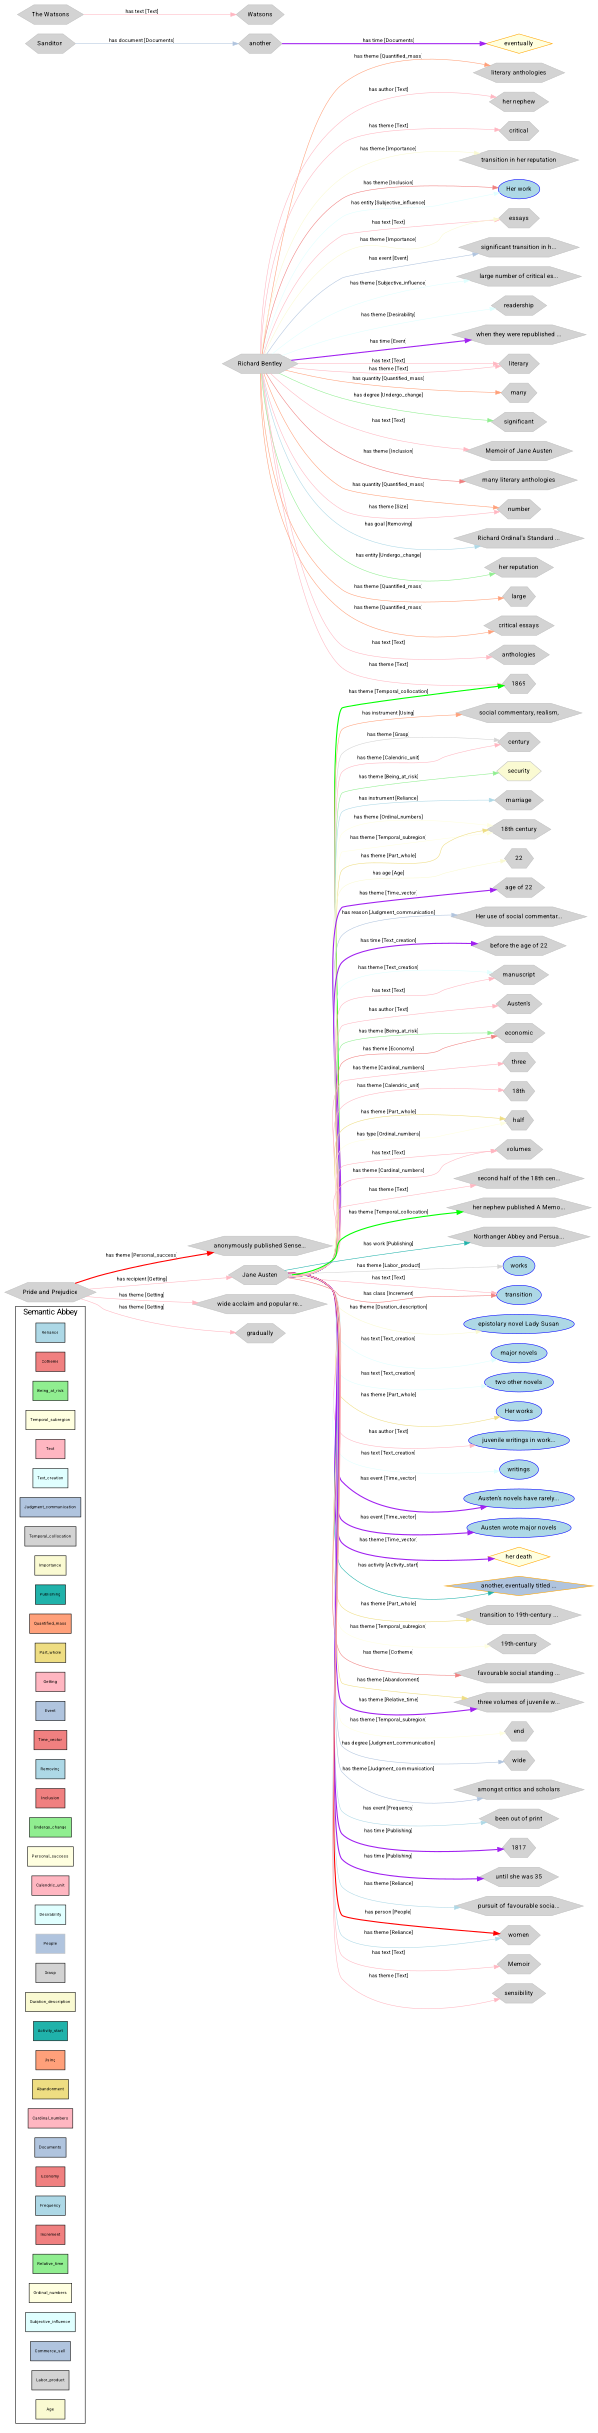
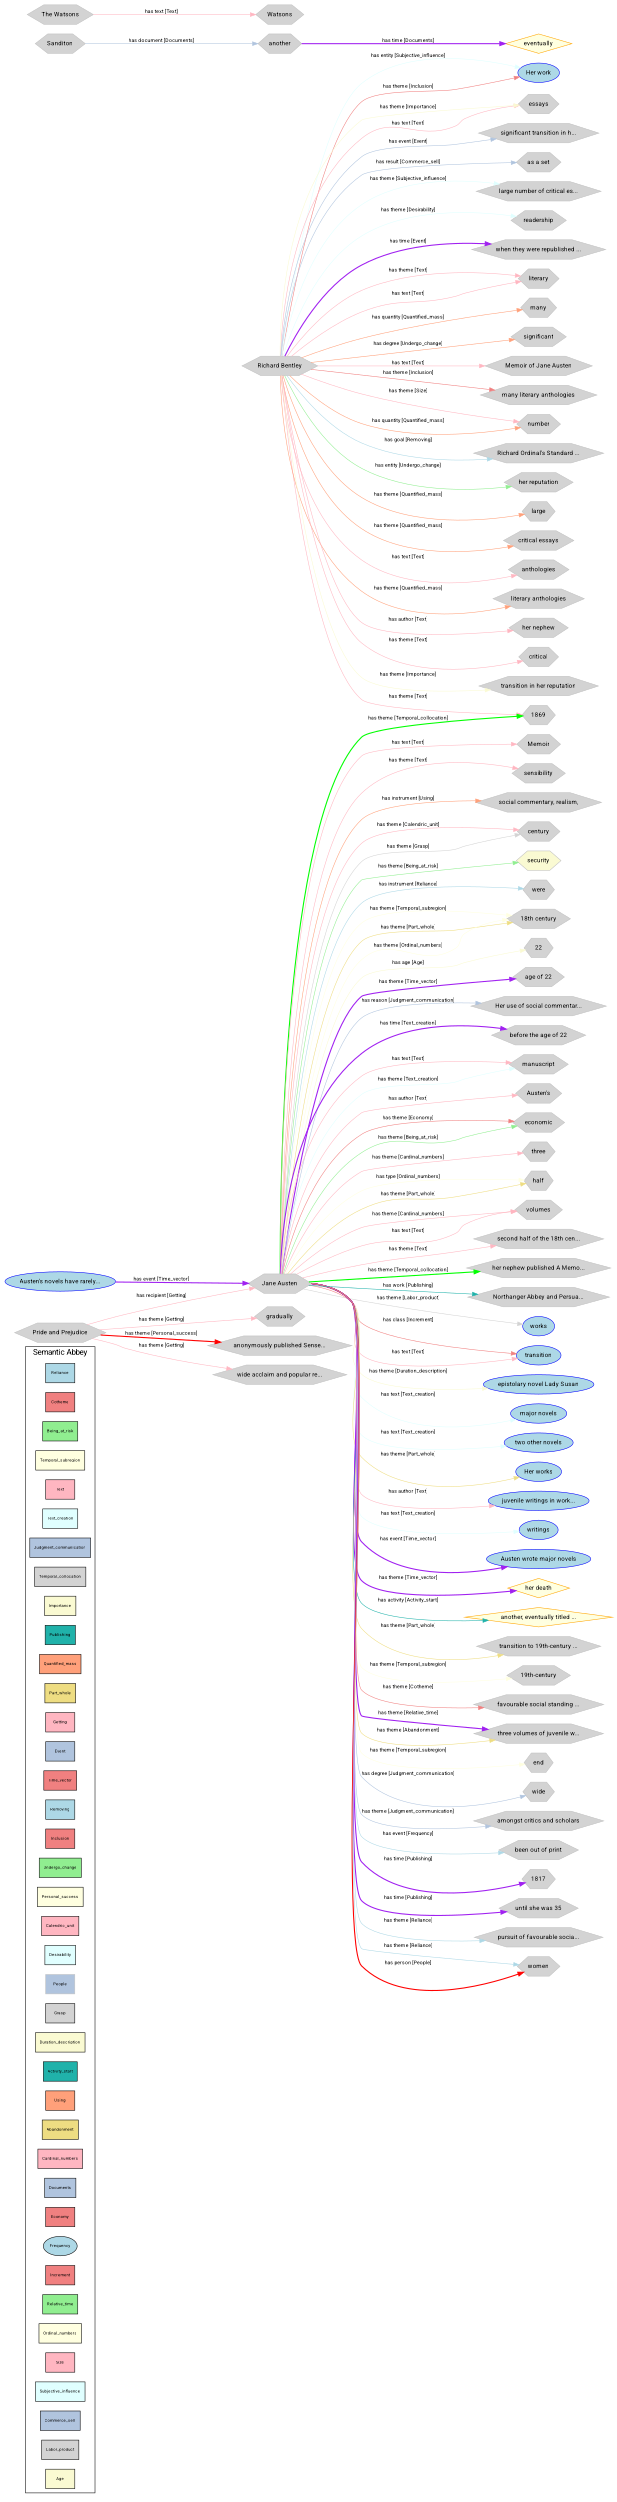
node "as a set": added
edge "Richard Bentley" -> "significant": color lightgreen -> lightsalmon
node "marriage": label "marriage" -> "were"
node "18th": removed
edge "Jane Austen" -> "Austen's novels have rarely...": reversed
node "another, eventually titled ...": fillcolor lightsteelblue -> lightyellow
node "Frequency": shape box -> ellipse
node "Size": added
